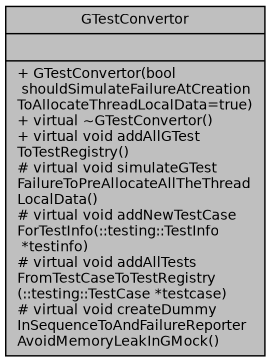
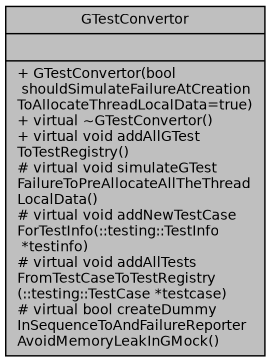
node "GTestConvertor": text "# virtual void createDummy" -> "# virtual bool createDummy"
